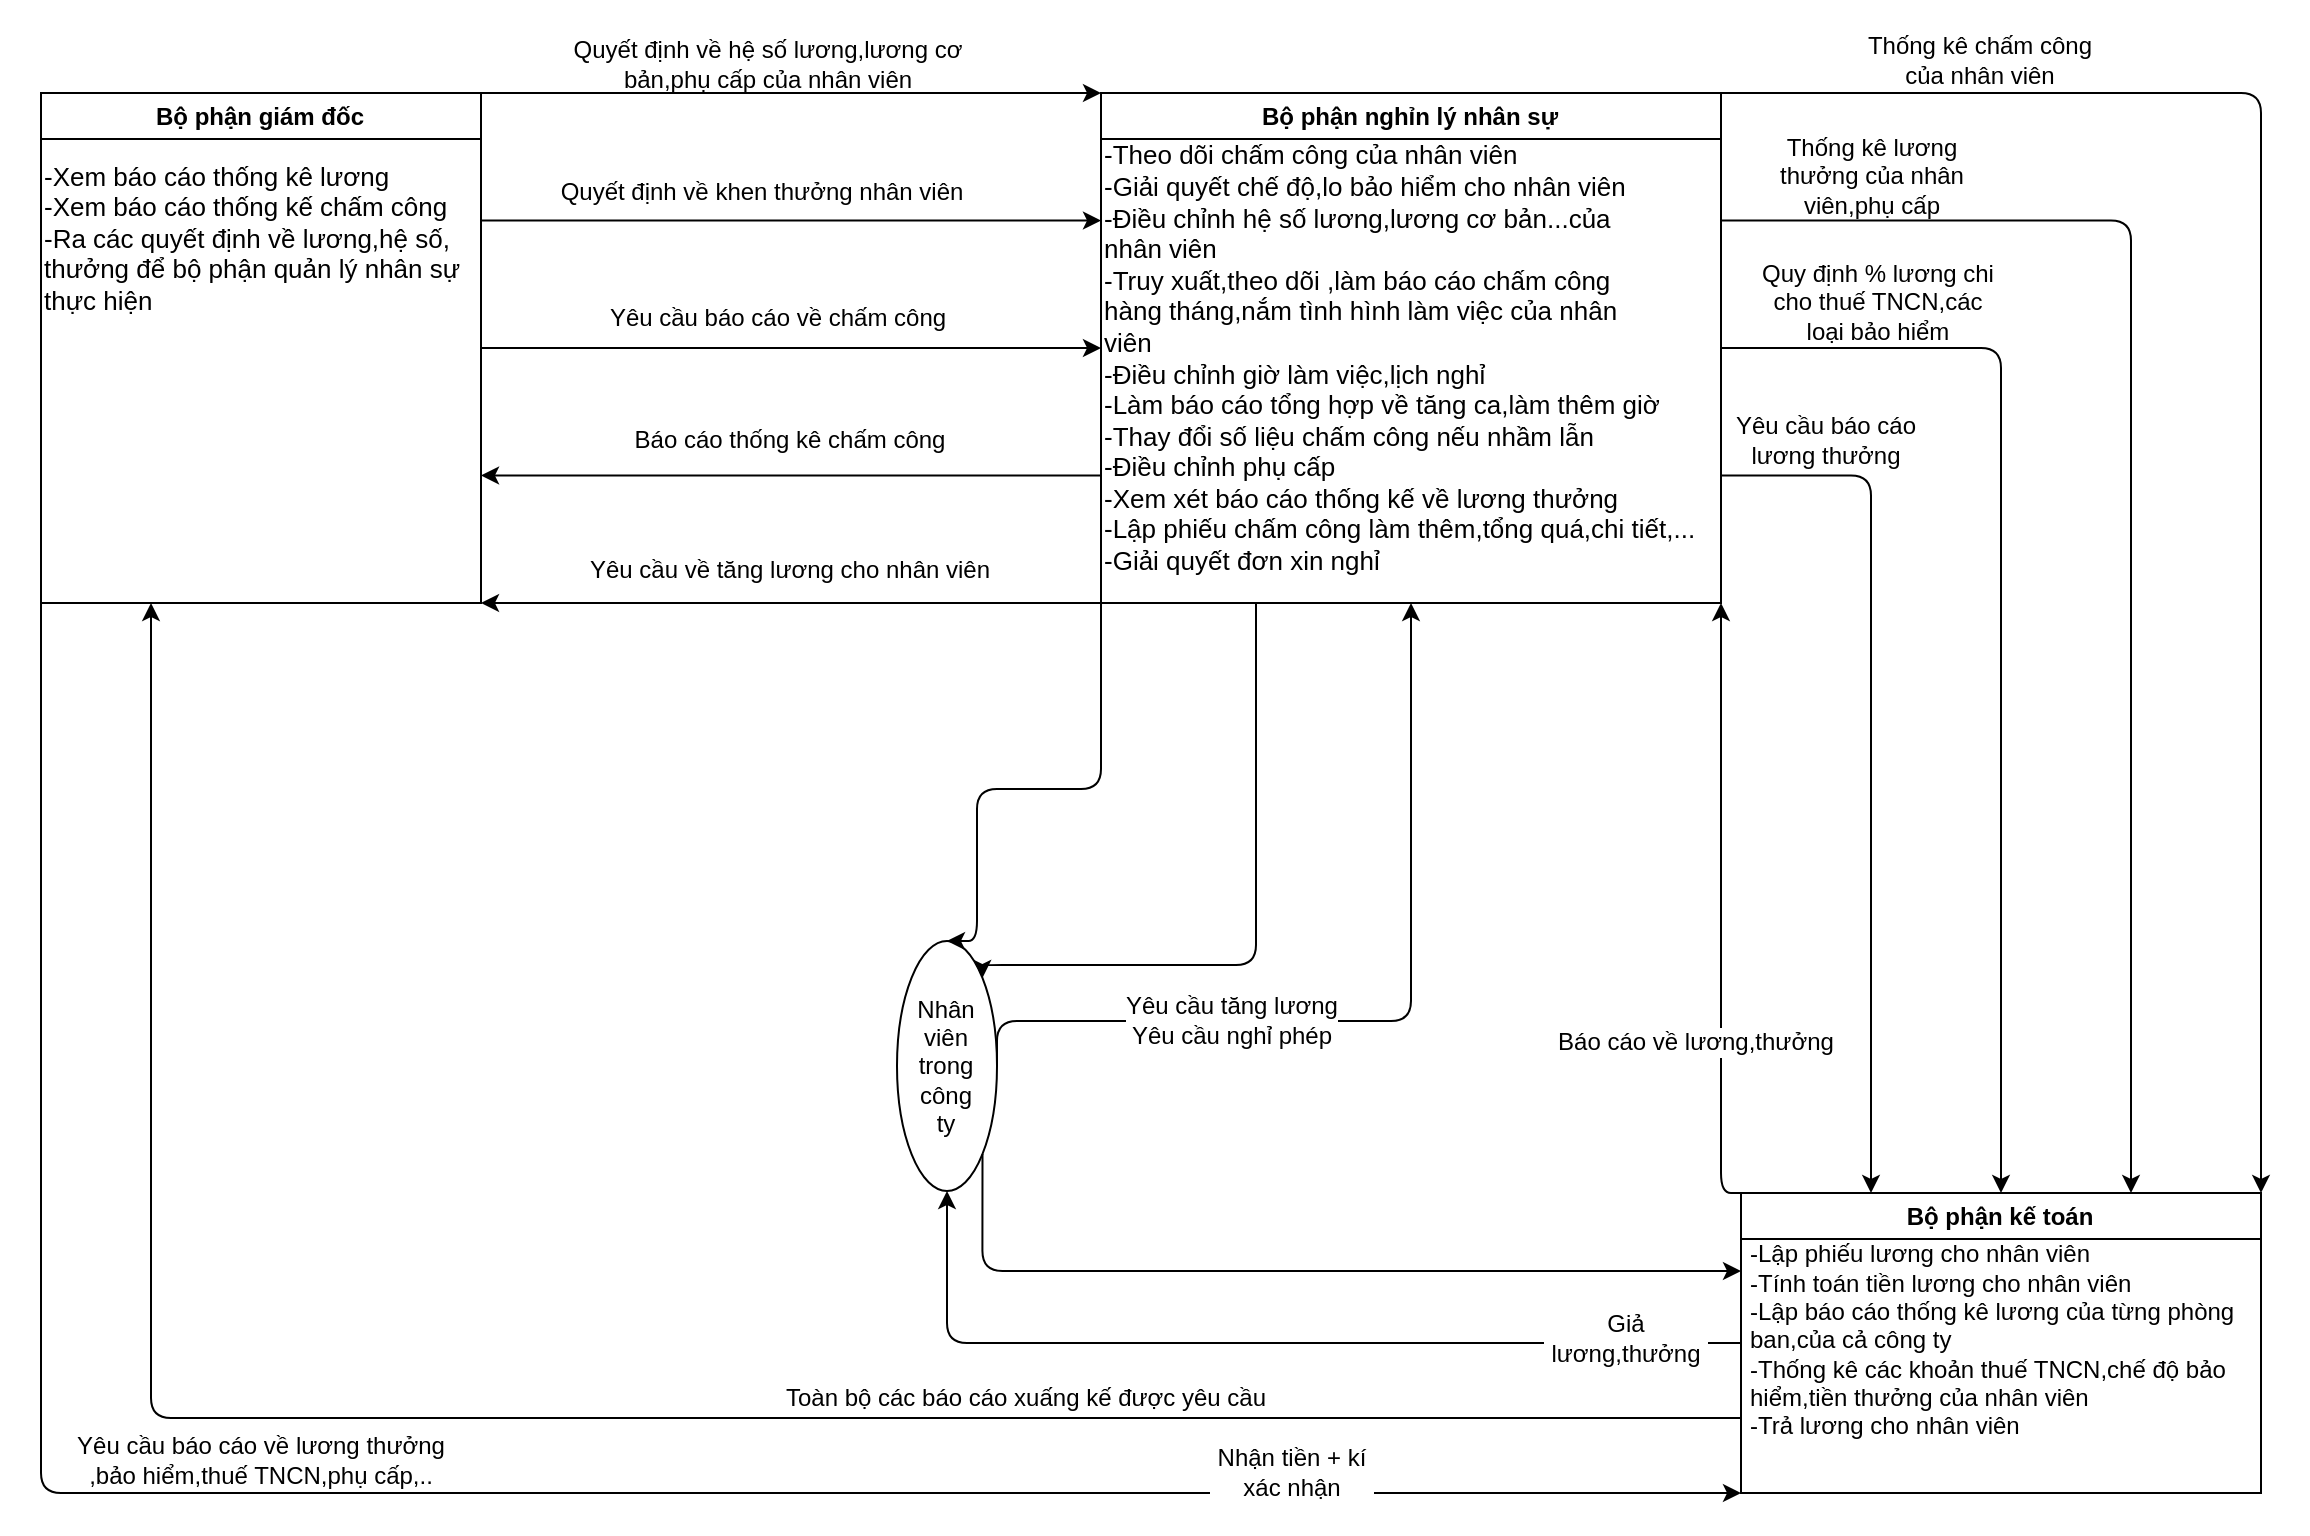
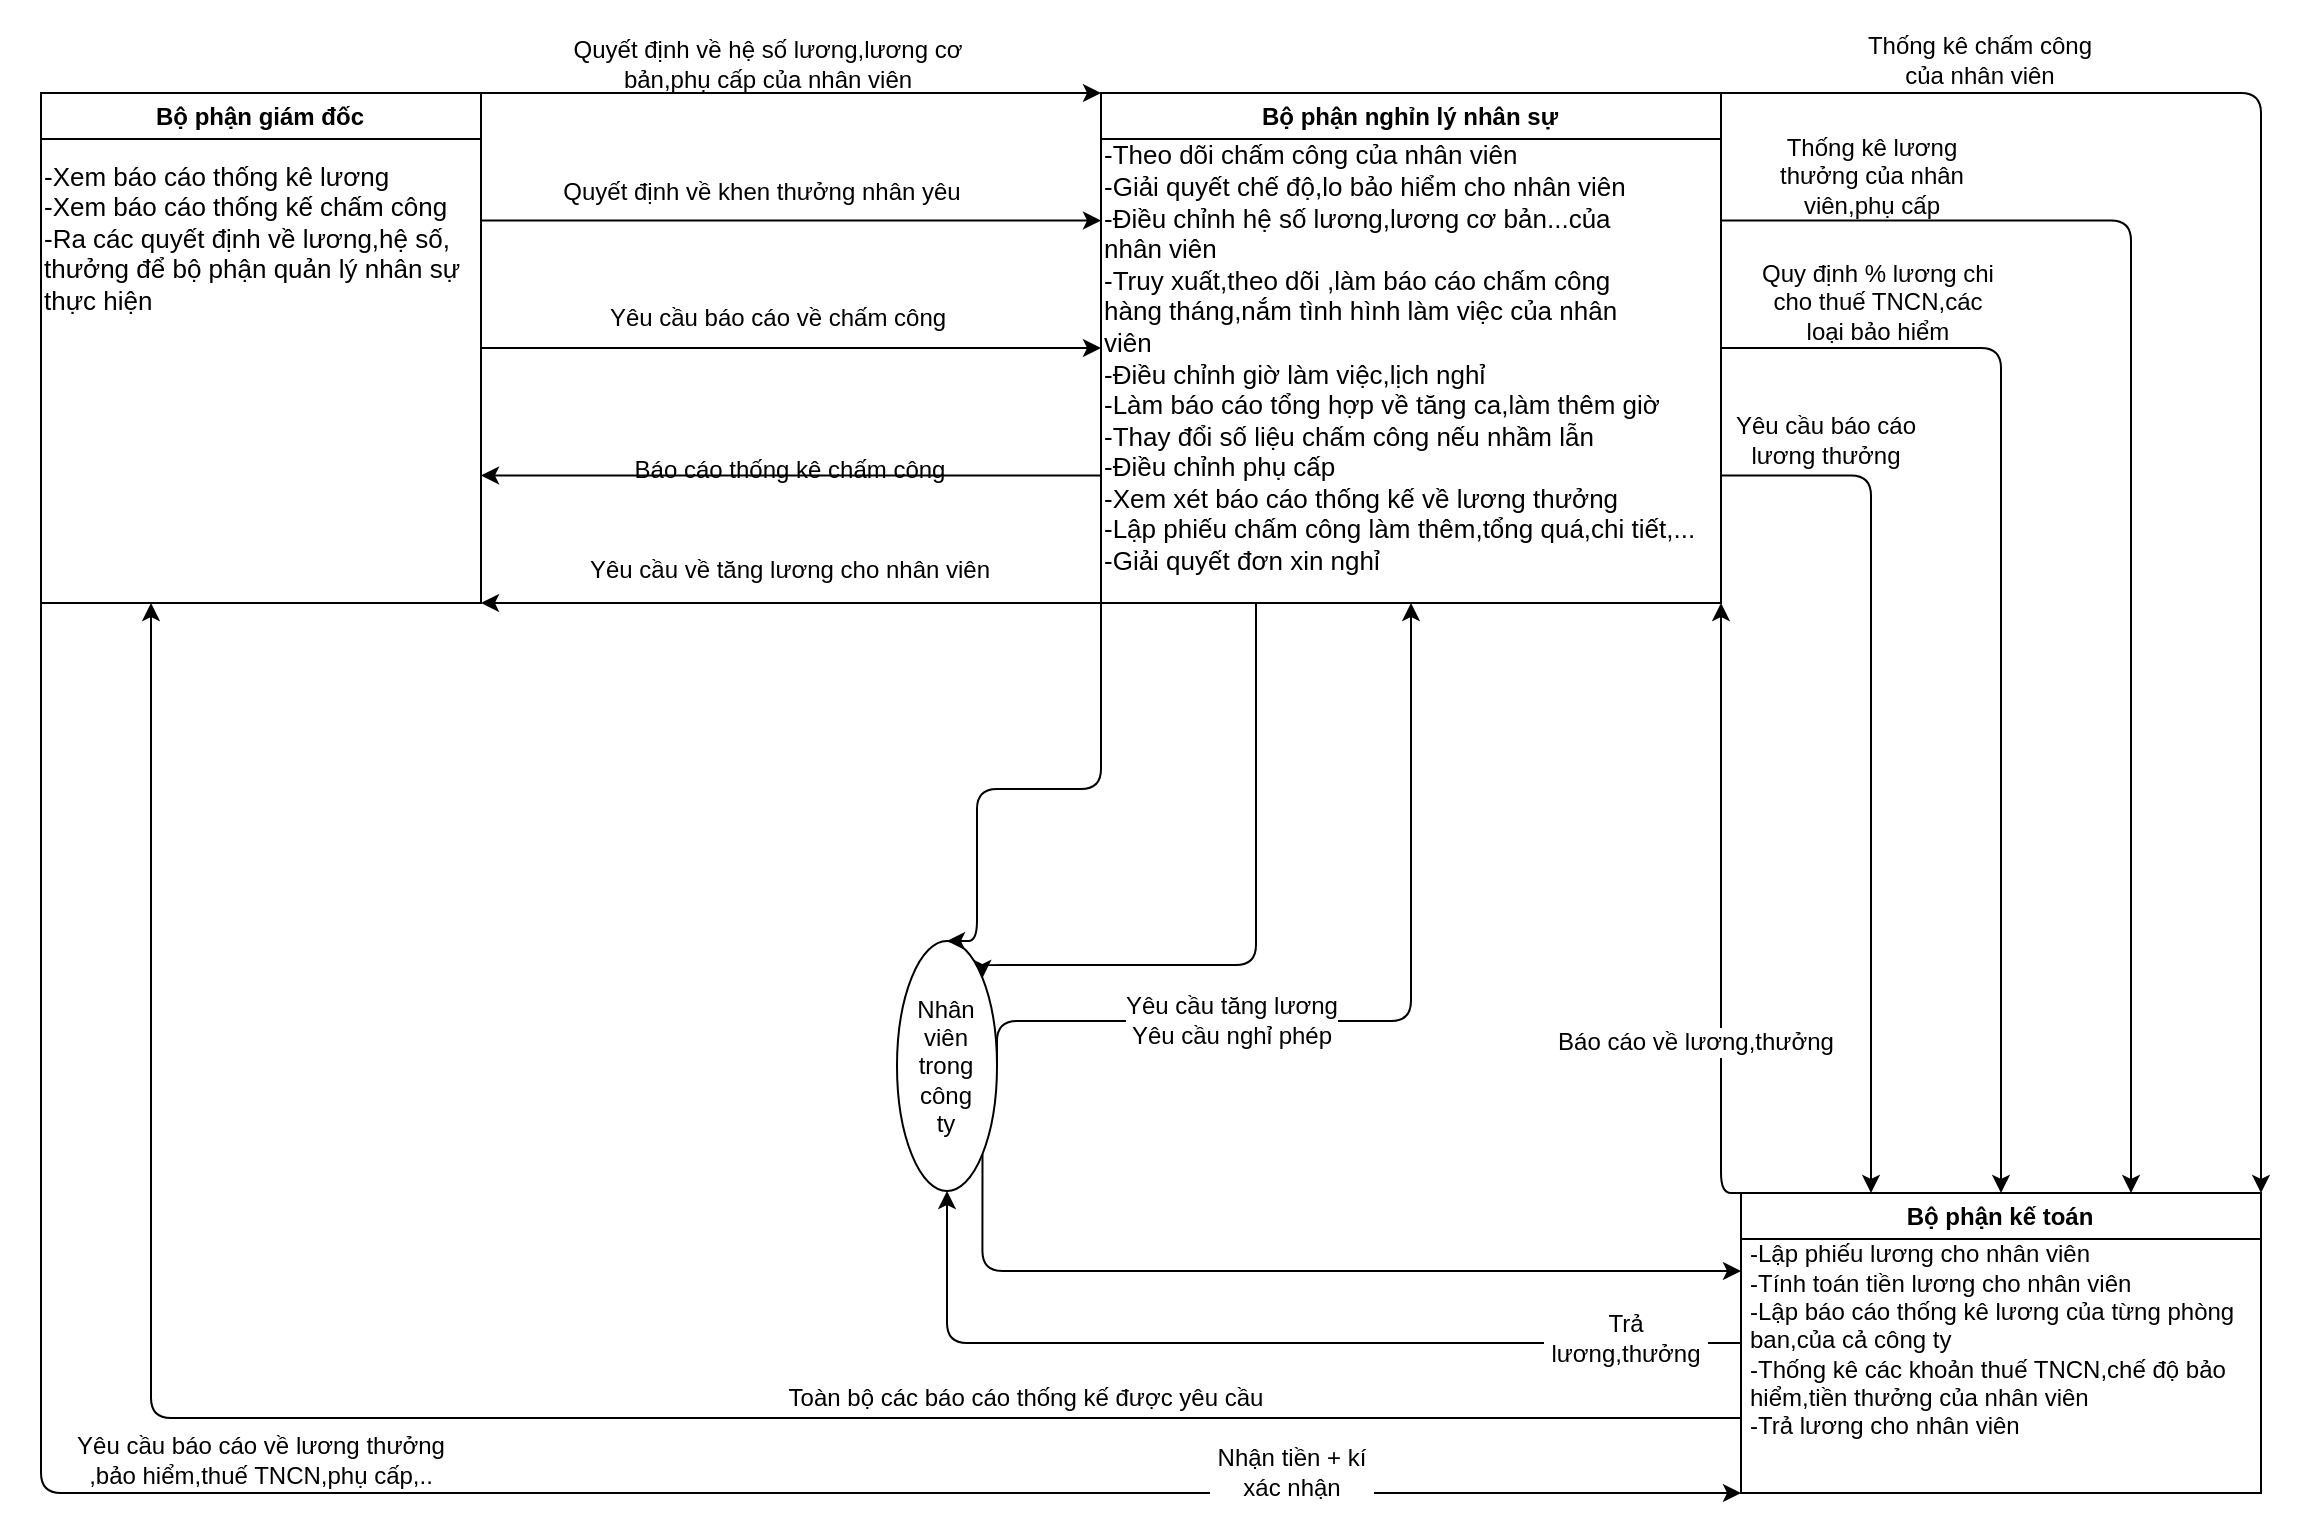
node "Quyết định về khen thưởng nhân viên": label "Quyết định về khen thưởng nhân viên" -> "Quyết định về khen thưởng nhân yêu"
node "Báo cáo thống kê chấm công": moved (791, 441) -> (791, 471)
node "Giả lương,thưởng": label "Giả lương,thưởng" -> "Trả lương,thưởng"
node "Toàn bộ các báo cáo xuấng kế được yêu cầu": label "Toàn bộ các báo cáo xuấng kế được yêu cầu" -> "Toàn bộ các báo cáo thống kế được yêu cầu"
